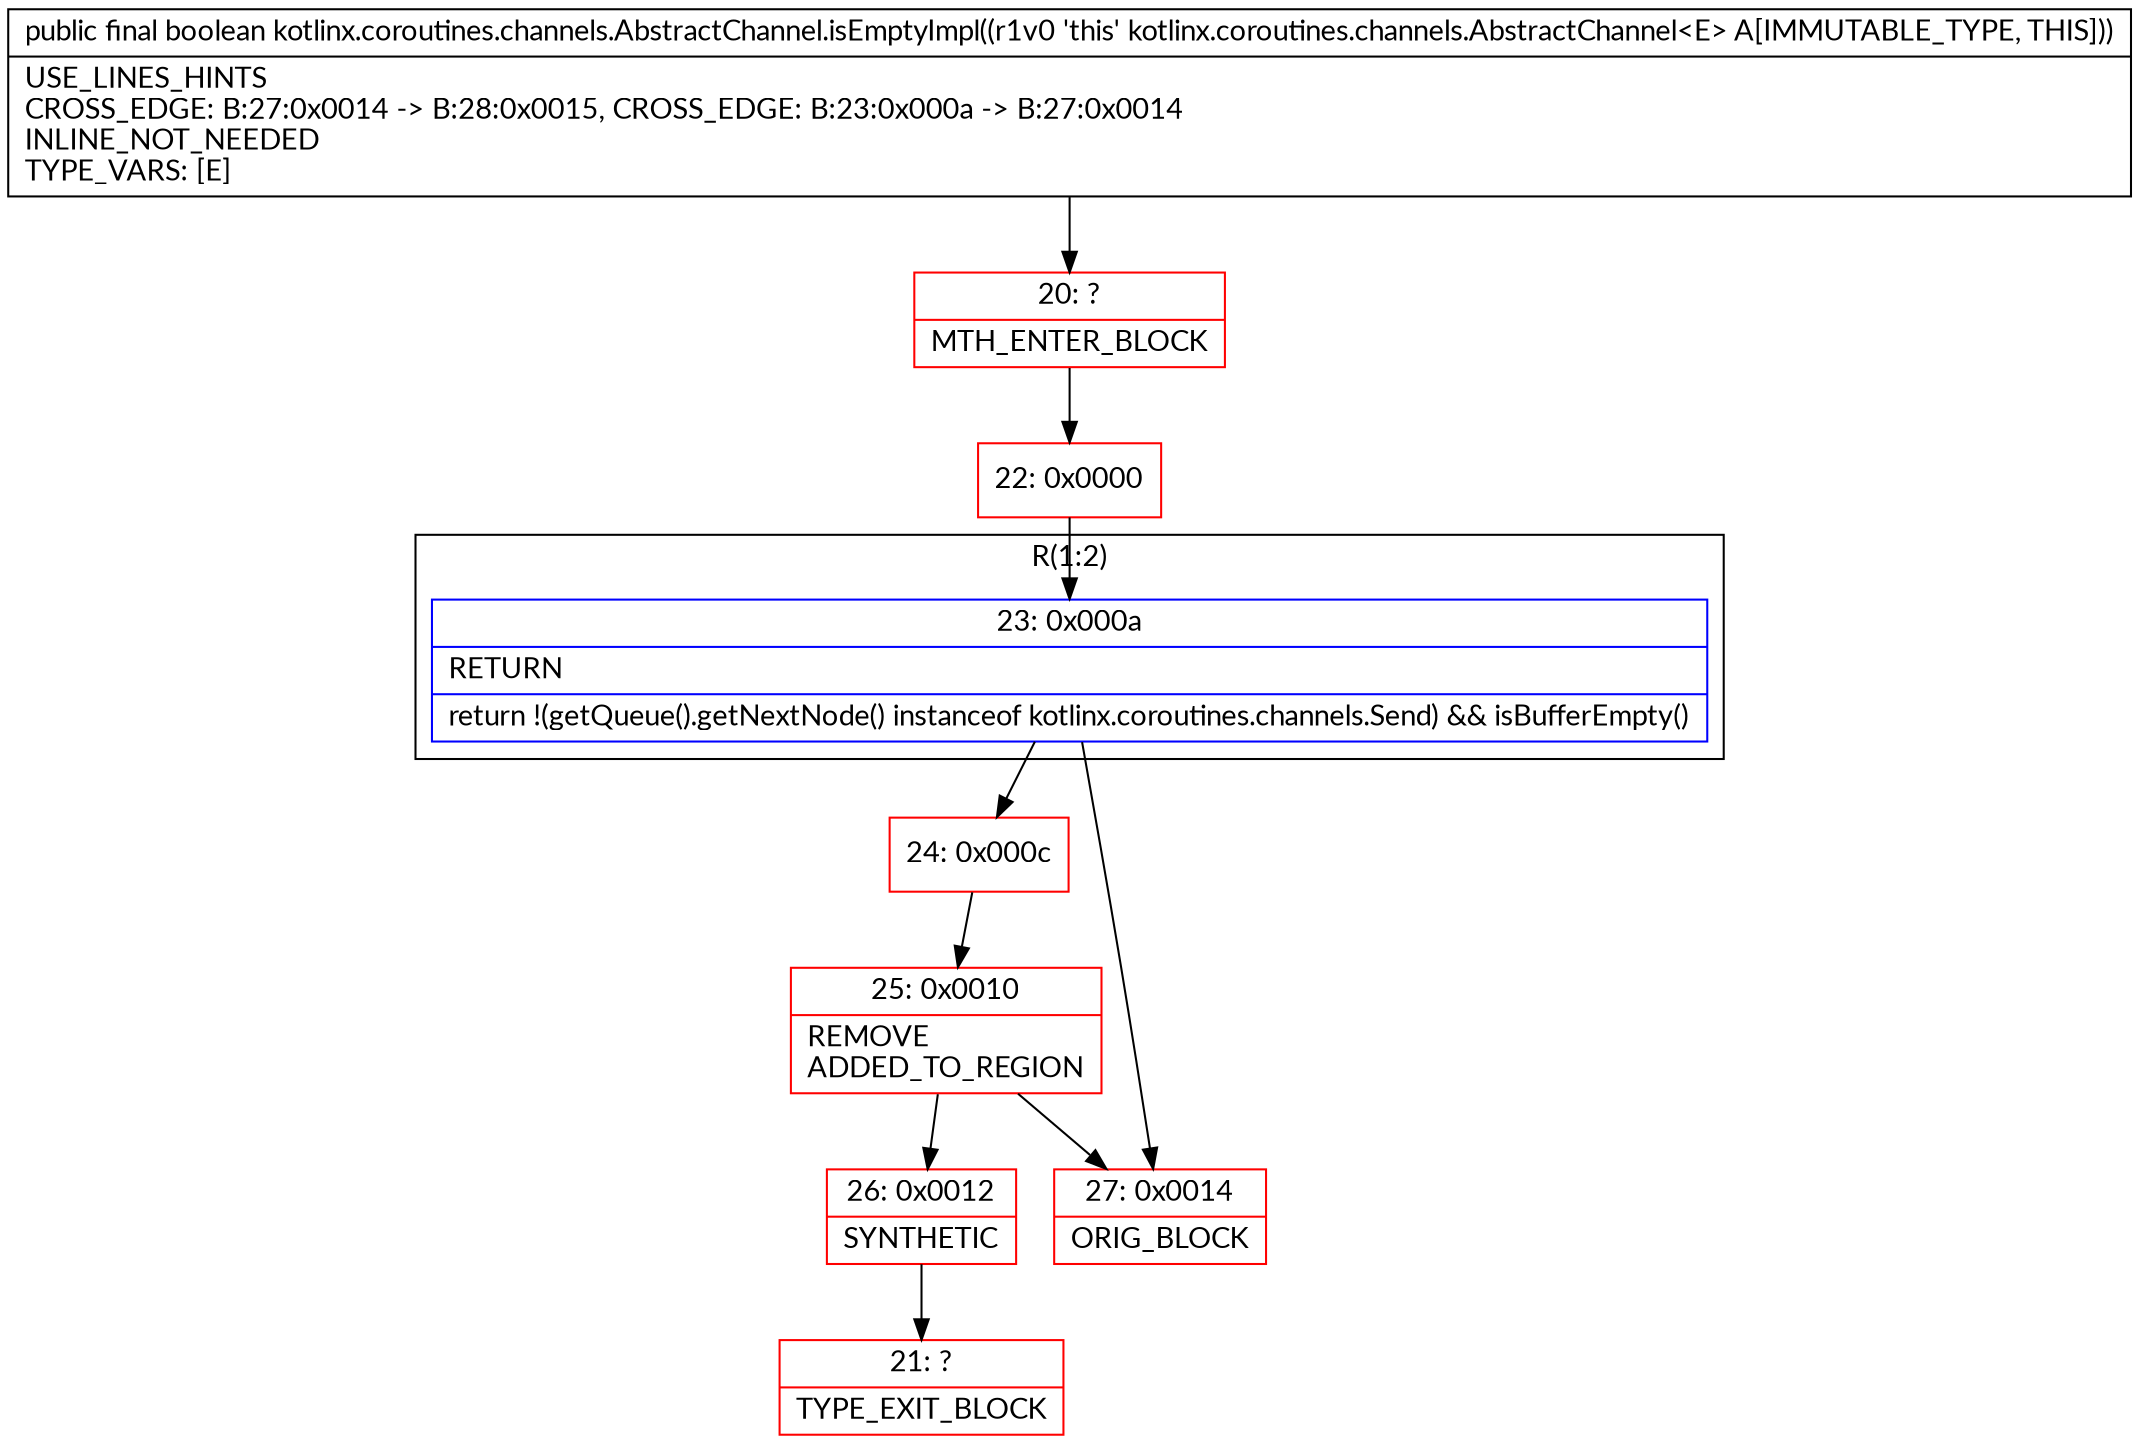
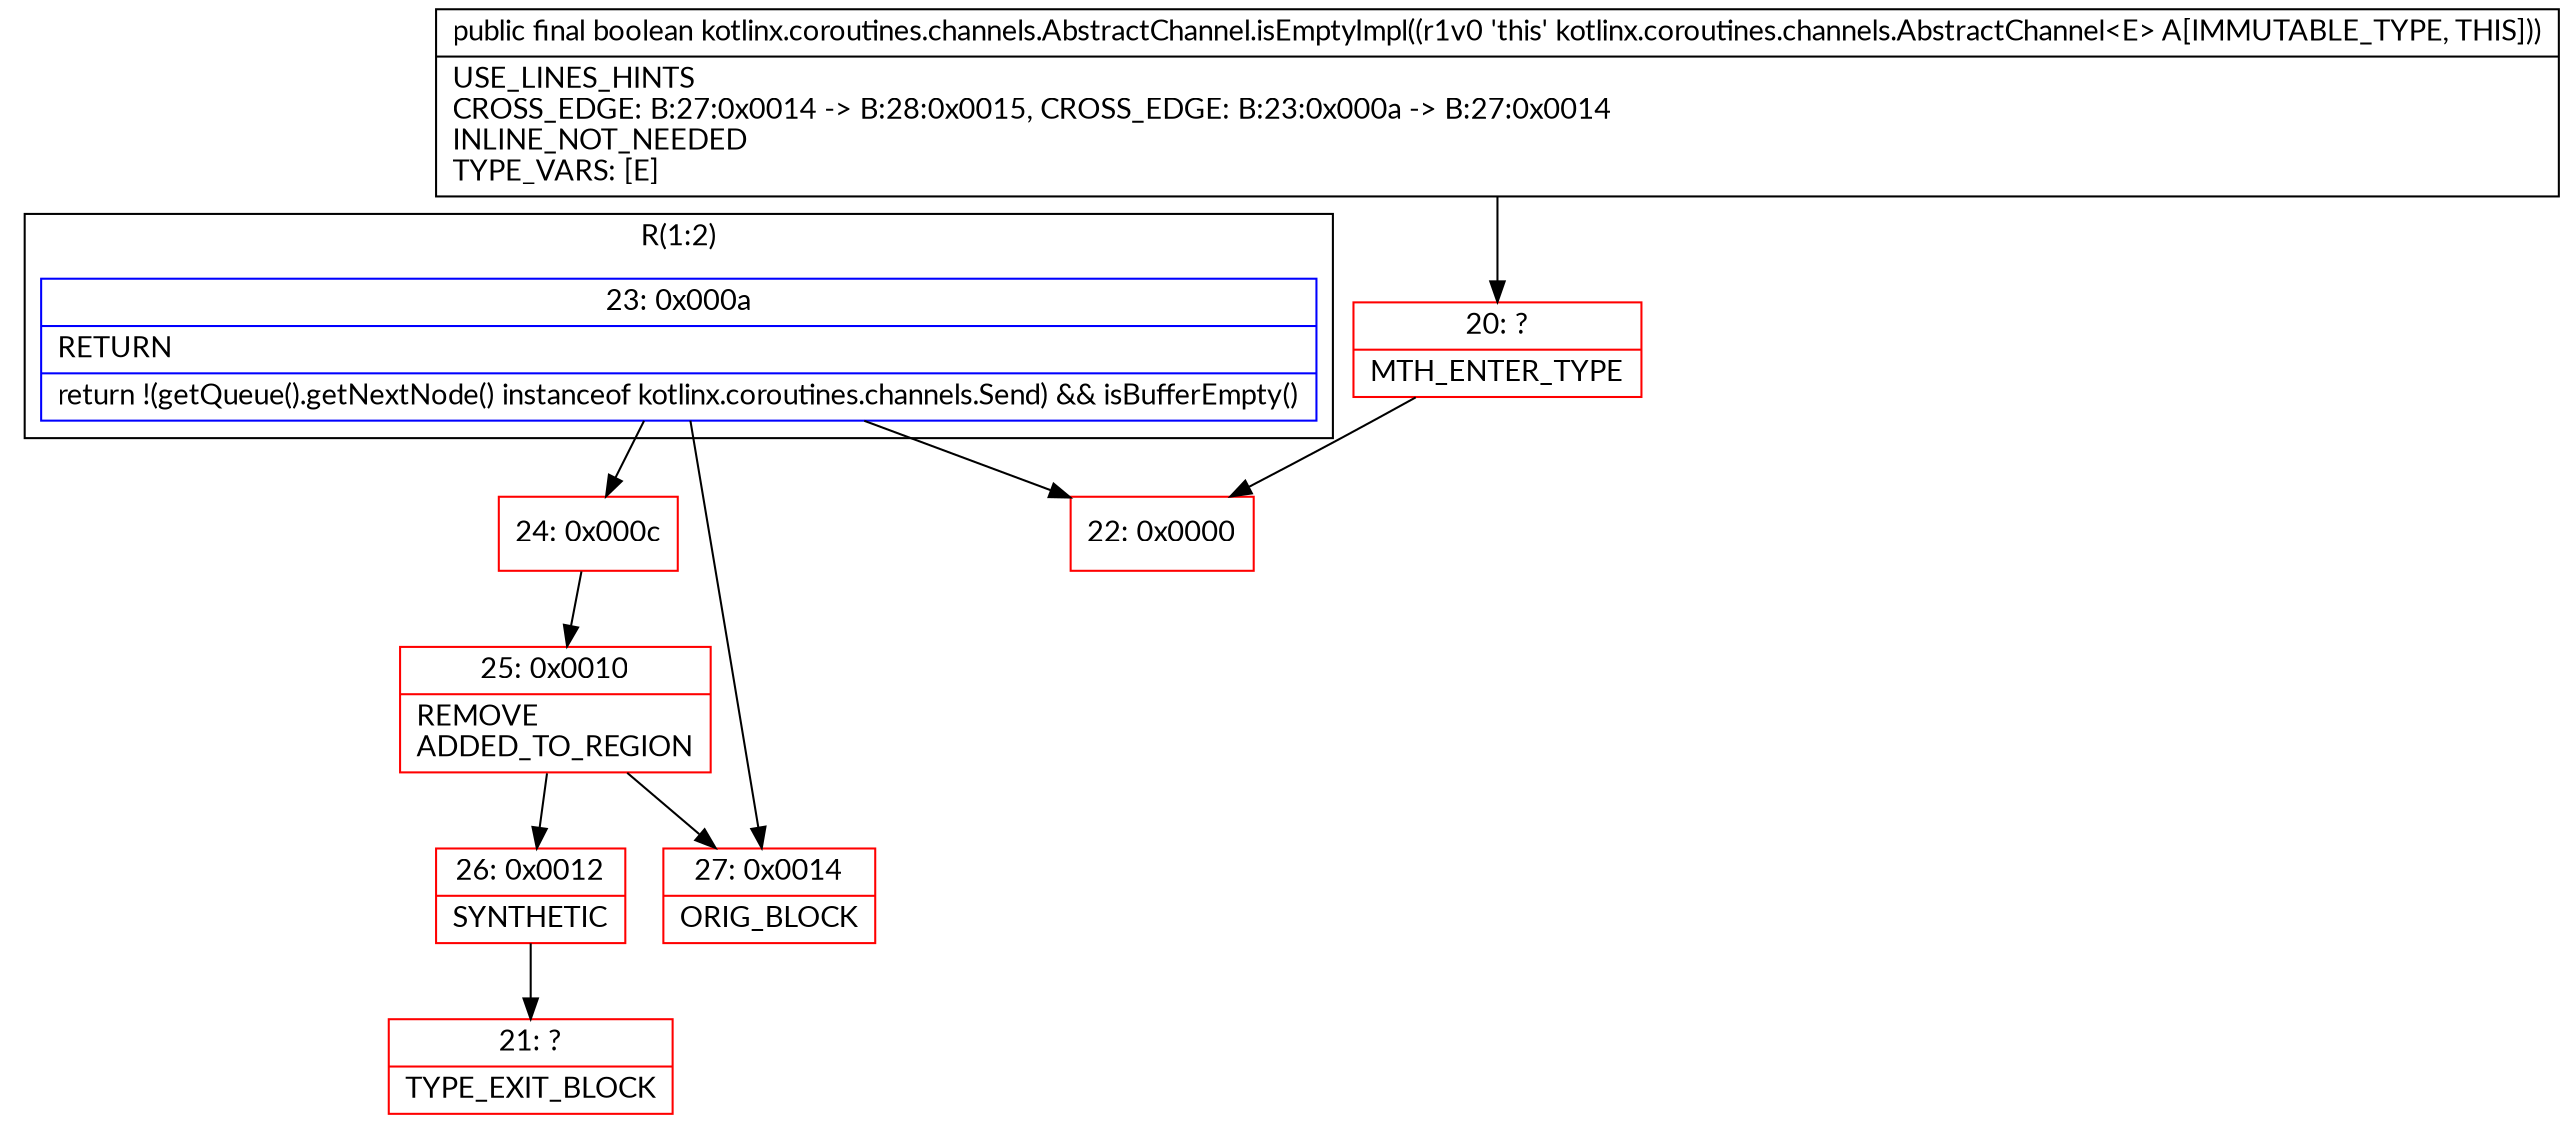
node "20: ?": text "MTH_ENTER_BLOCK" -> "MTH_ENTER_TYPE"
edge "22: 0x0000" -> "23: 0x000a": reversed
